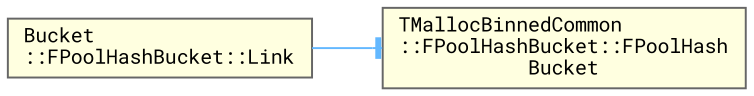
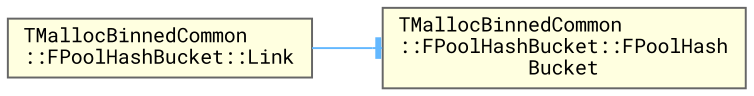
node "Bucket ::FPoolHashBucket::Link": label "Bucket ::FPoolHashBucket::Link" -> "TMallocBinnedCommon ::FPoolHashBucket::Link"
